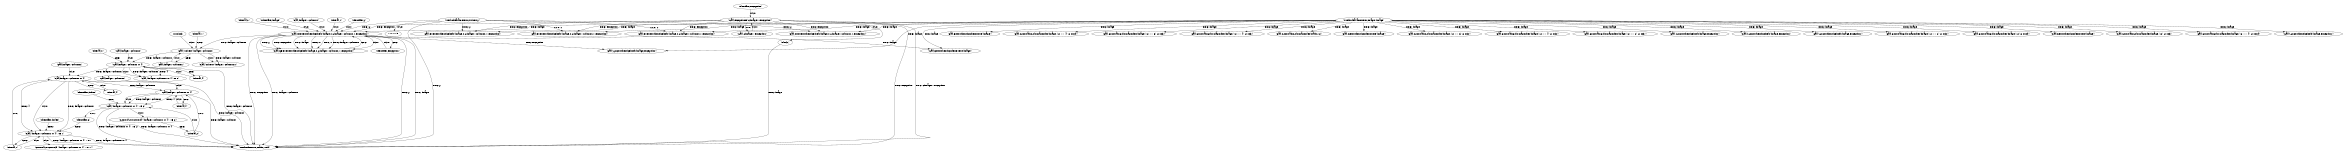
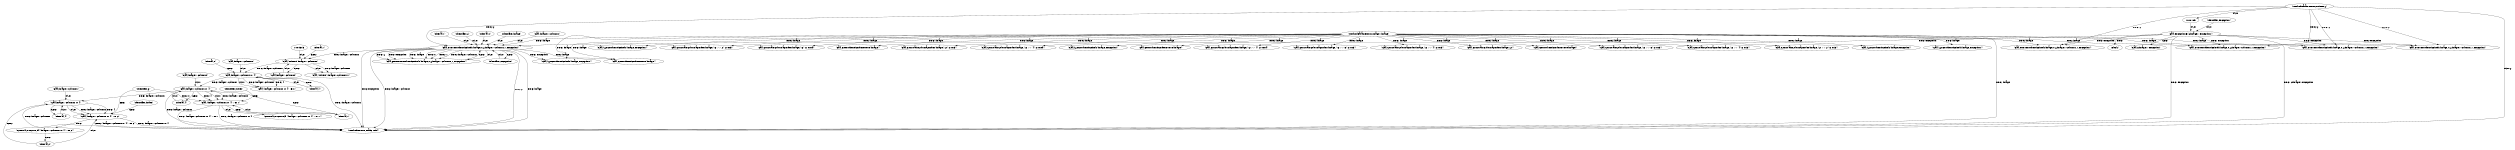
edge "(Call,exception=(&image->exception))" -> "(Block,)": label "AST: " -> "DDG: "
edge "(Call,&image->exception)" -> "(Call,exception=(&image->exception))": now "1000105" -> "(Call,exception=(&image->exception))"
node "(Call,ConstrainColormapIndex(static,*p))": label "(Call,ConstrainColormapIndex(static,*p))" -> "(Call,ConstrainColormapIndex(image,*p))"
edge "(MethodParameterIn,ssize_t y)" -> "(MethodReturn,static void)": label "DDG: y" -> "AST: y"
edge "(Call,(image->columns % 4) >= 2)" -> "(Identifier,p)": reversed
edge "(Call,(image->columns % 4) >= 2)" -> "(ControlStructure,if ((image->columns % 4) >= 2))": label "AST: " -> "DDG: "
edge "(Identifier,p)" -> "(Call,(image->columns % 4) >= 1)": label "CFG: " -> "DDG: 0"
edge "(Block,)" -> "(MethodReturn,static void)": now "(MethodParameterIn,Image *image)" -> "(MethodReturn,static void)"
